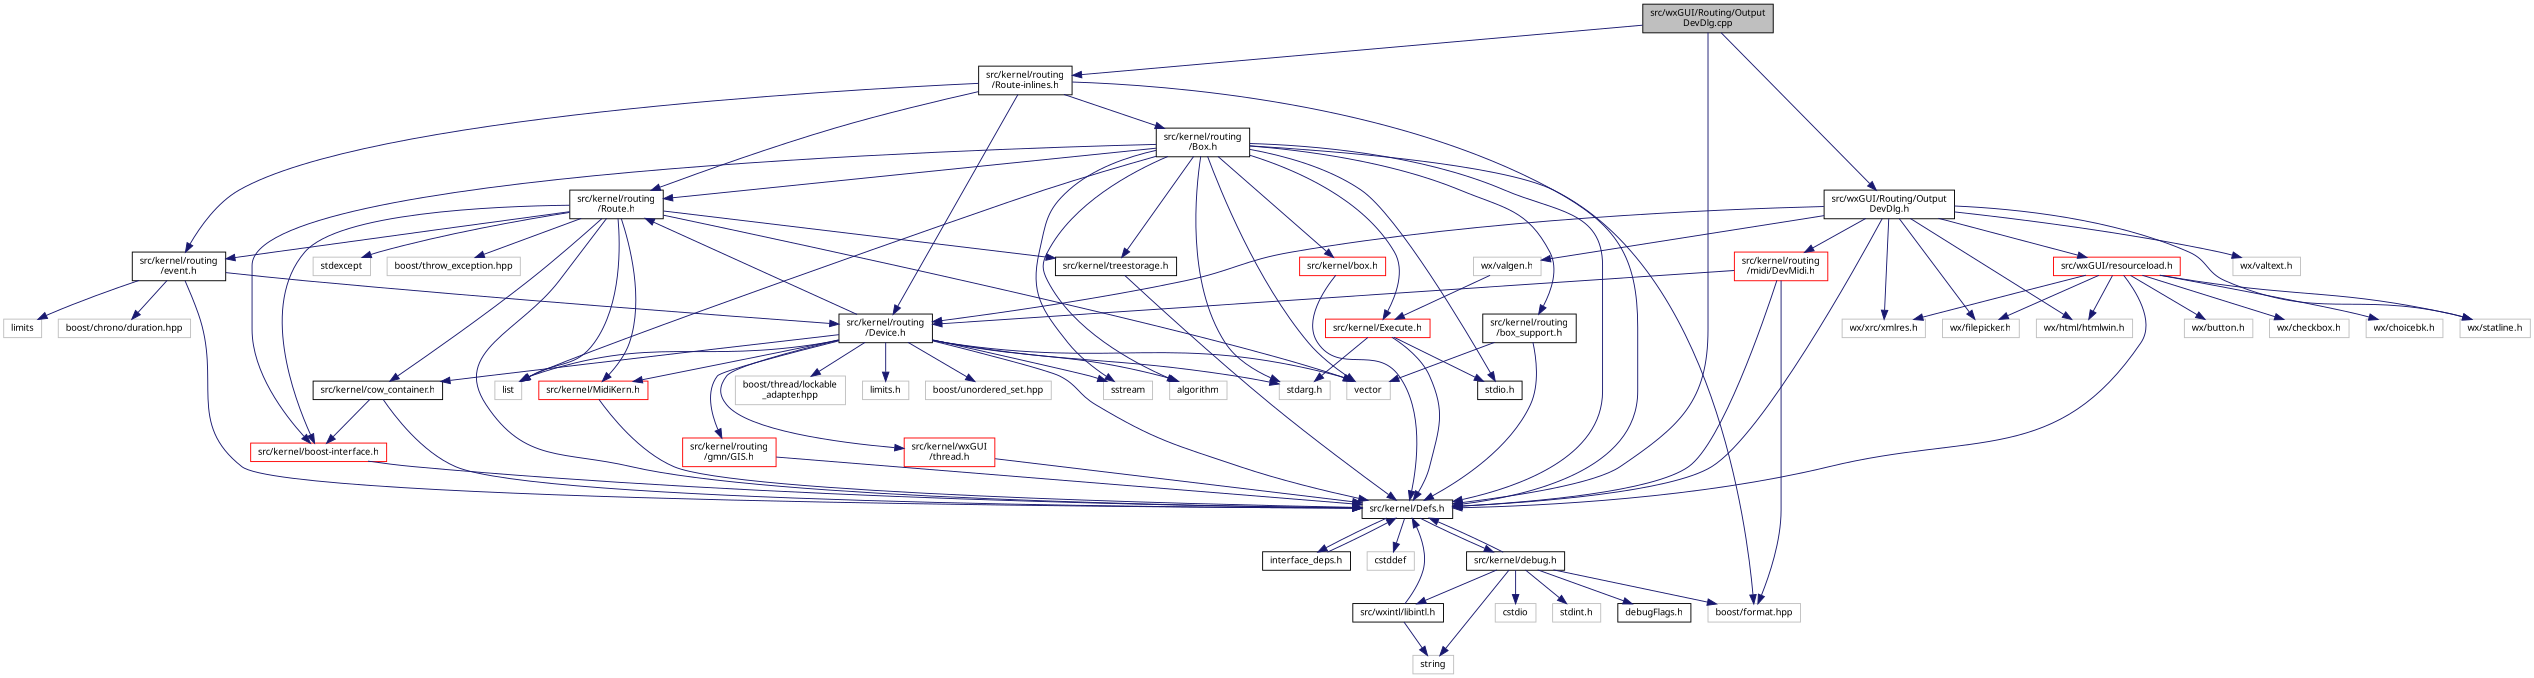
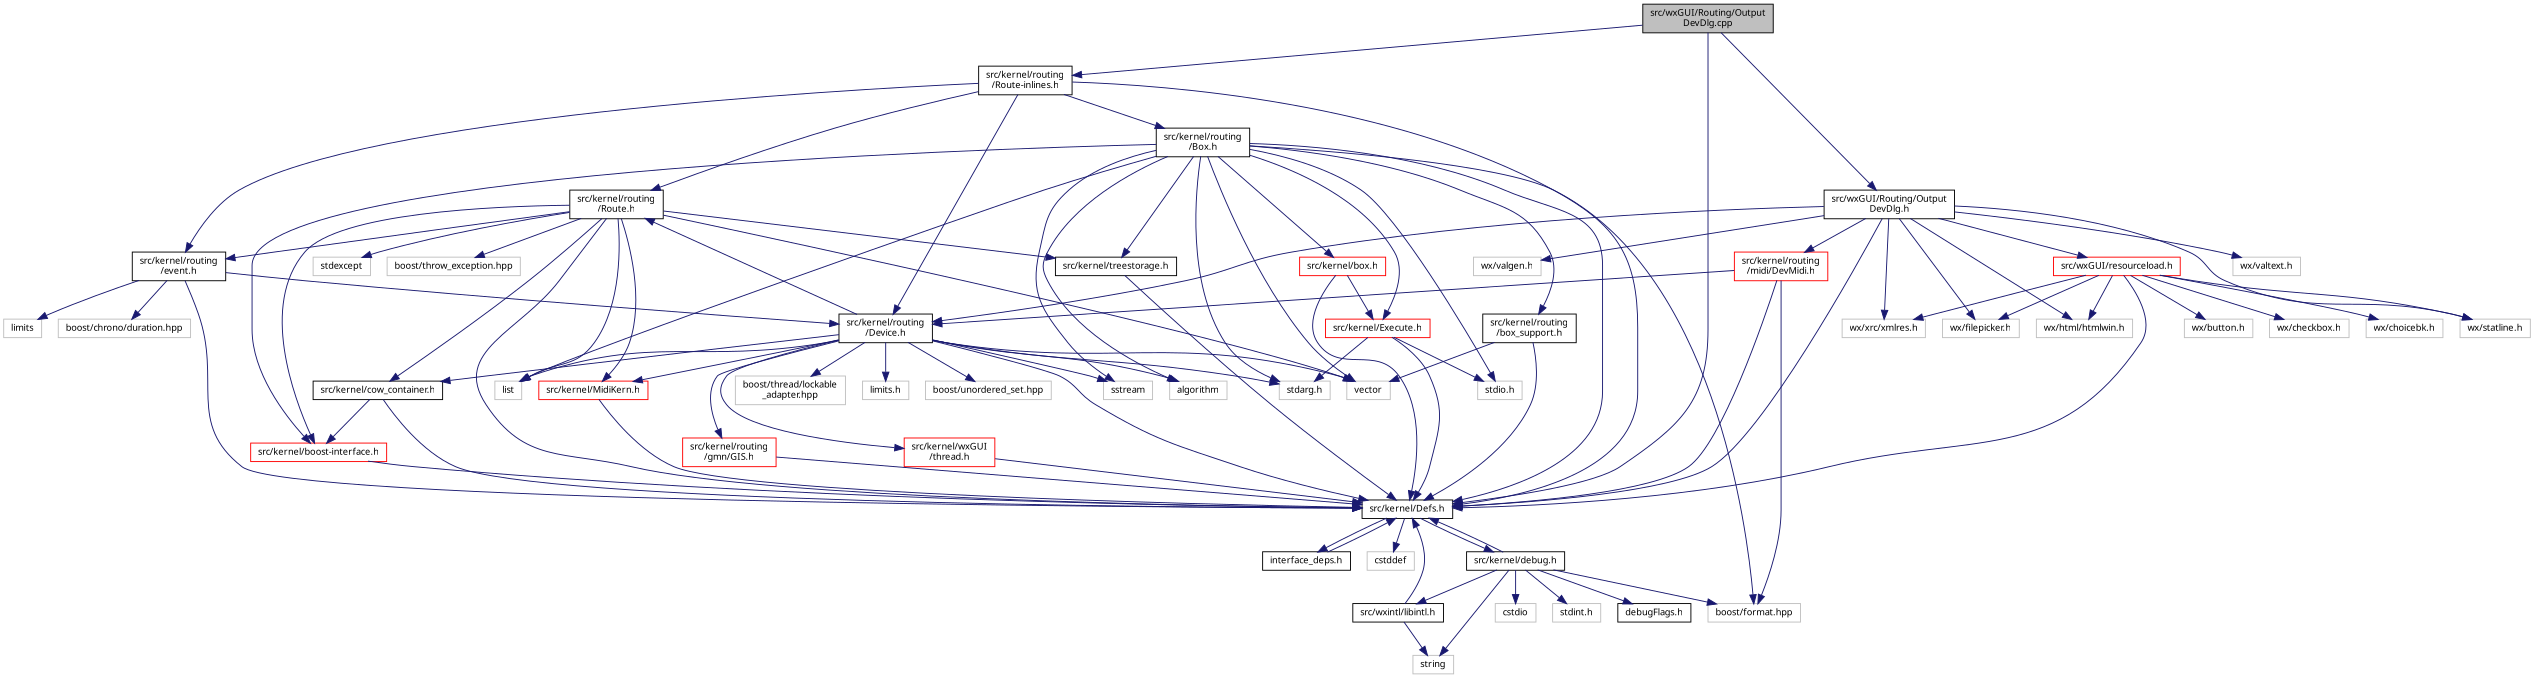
edge "src/kernel/routing /Box.h" -> "src/kernel/routing /Route.h": removed
edge "wx/valgen.h" -> "src/kernel/Execute.h": now "src/kernel/box.h" -> "src/kernel/Execute.h"
node "stdio.h": color black -> grey75
